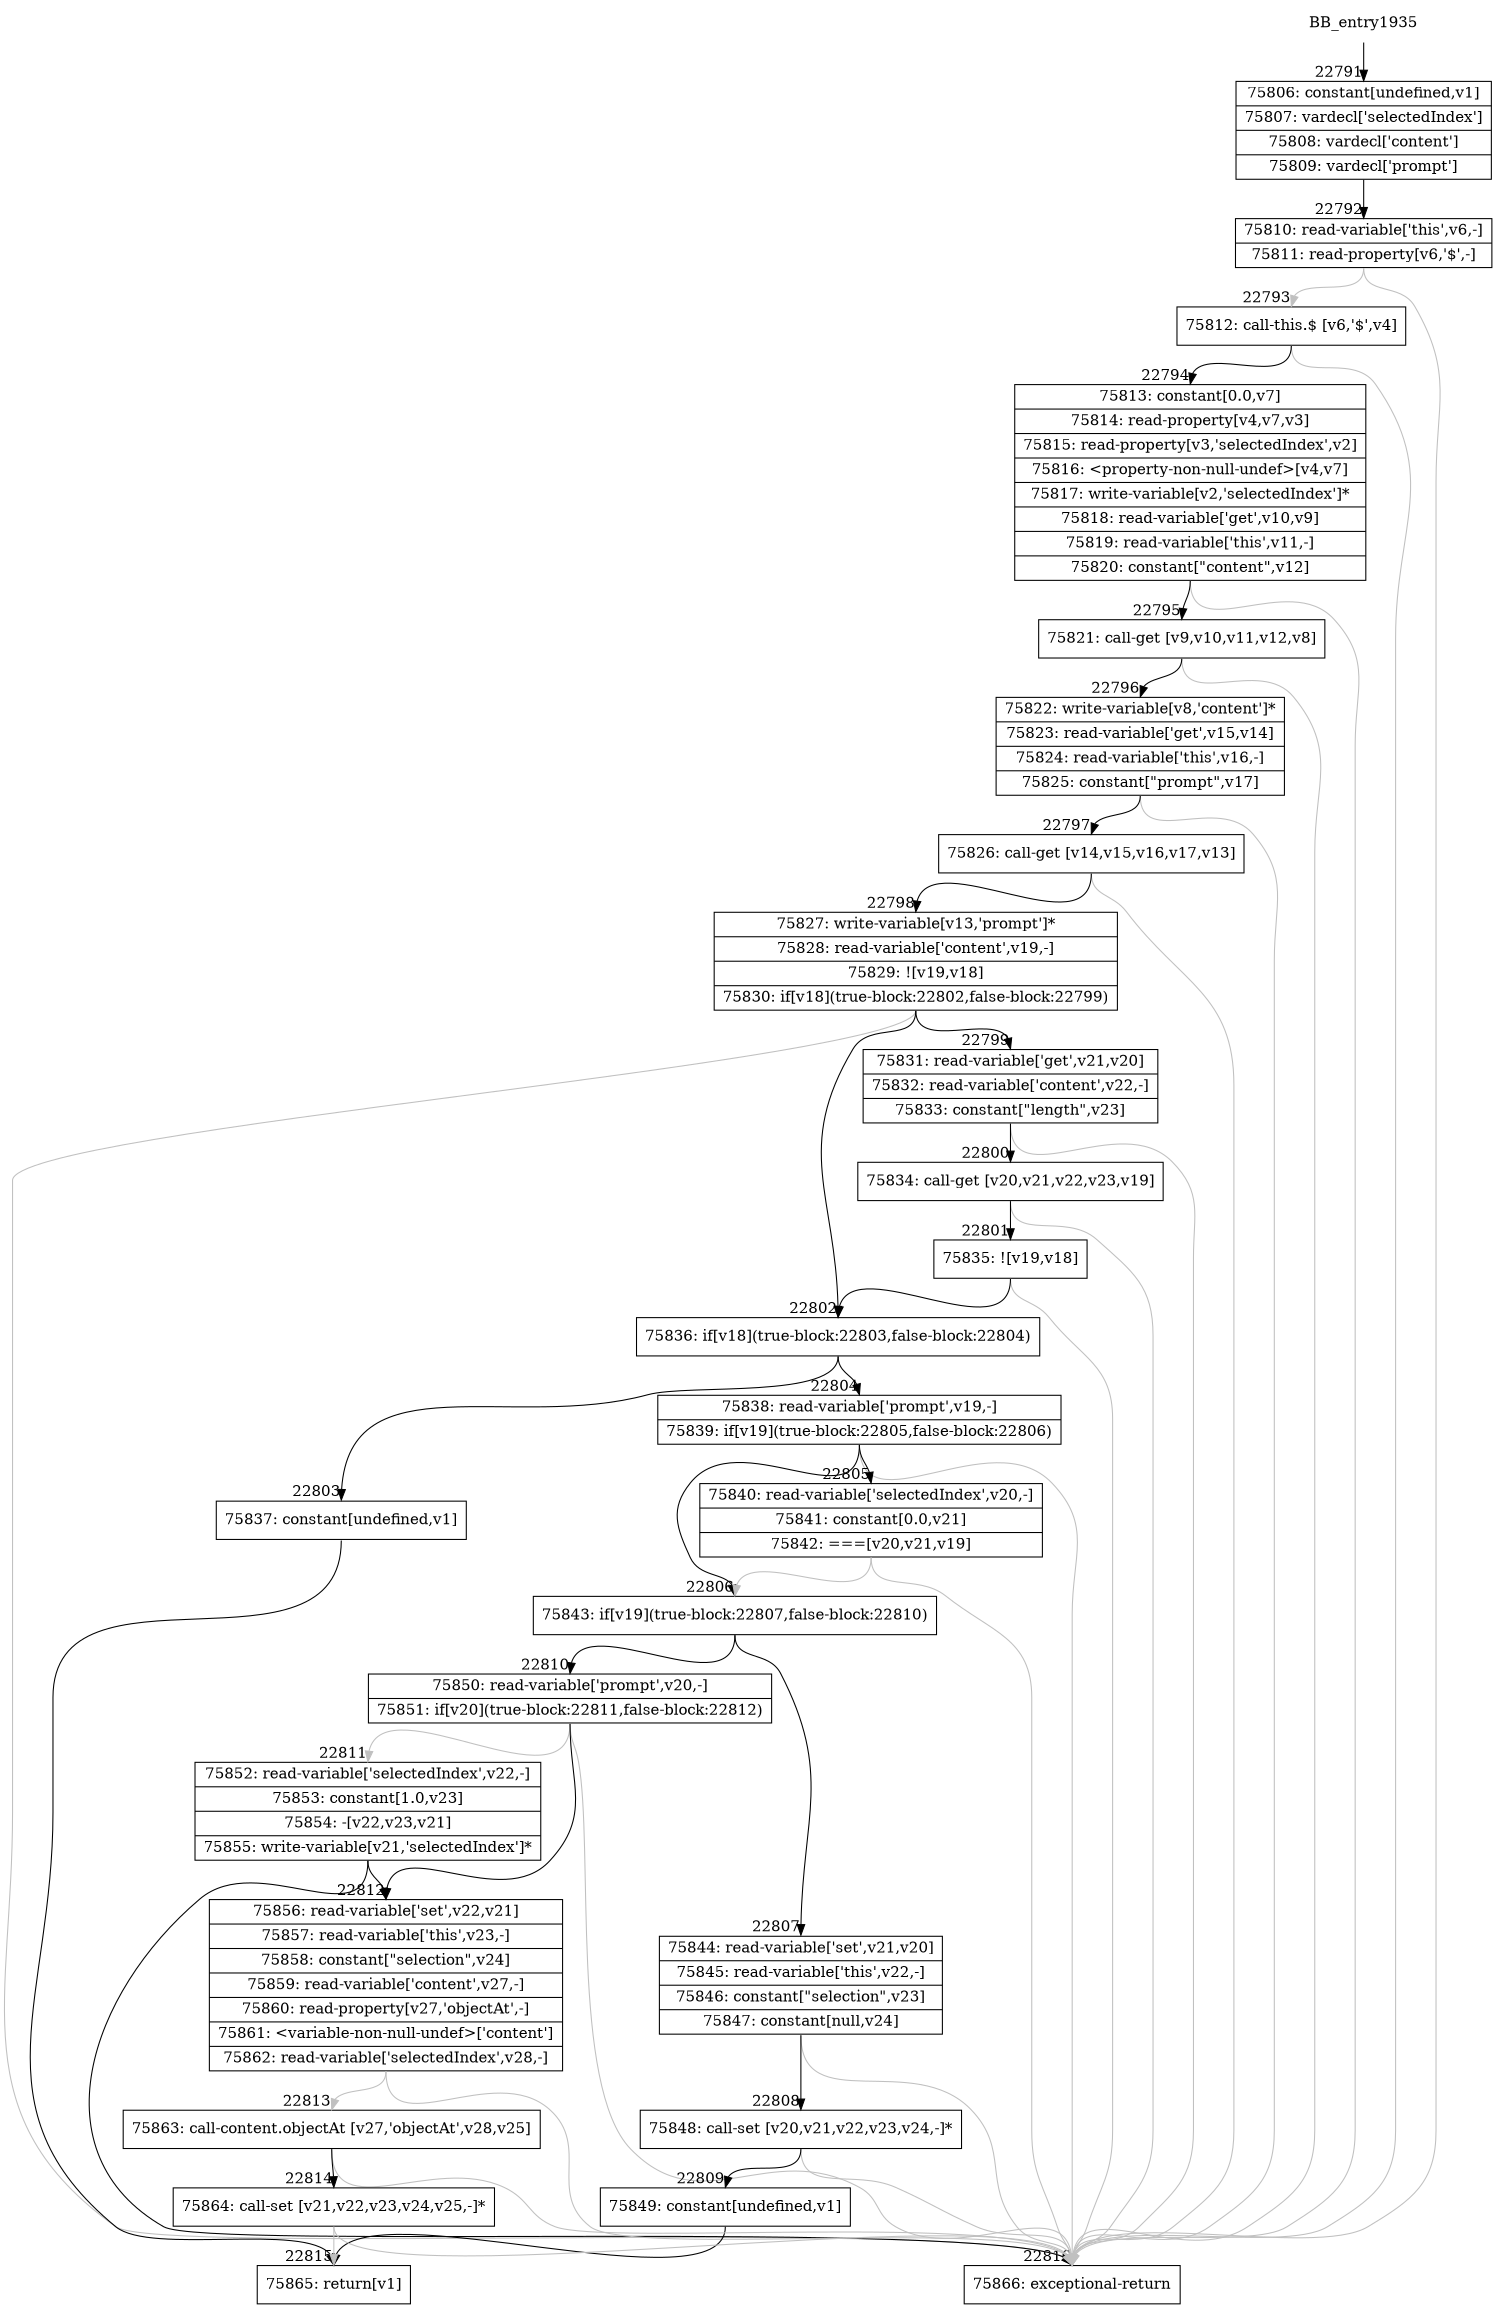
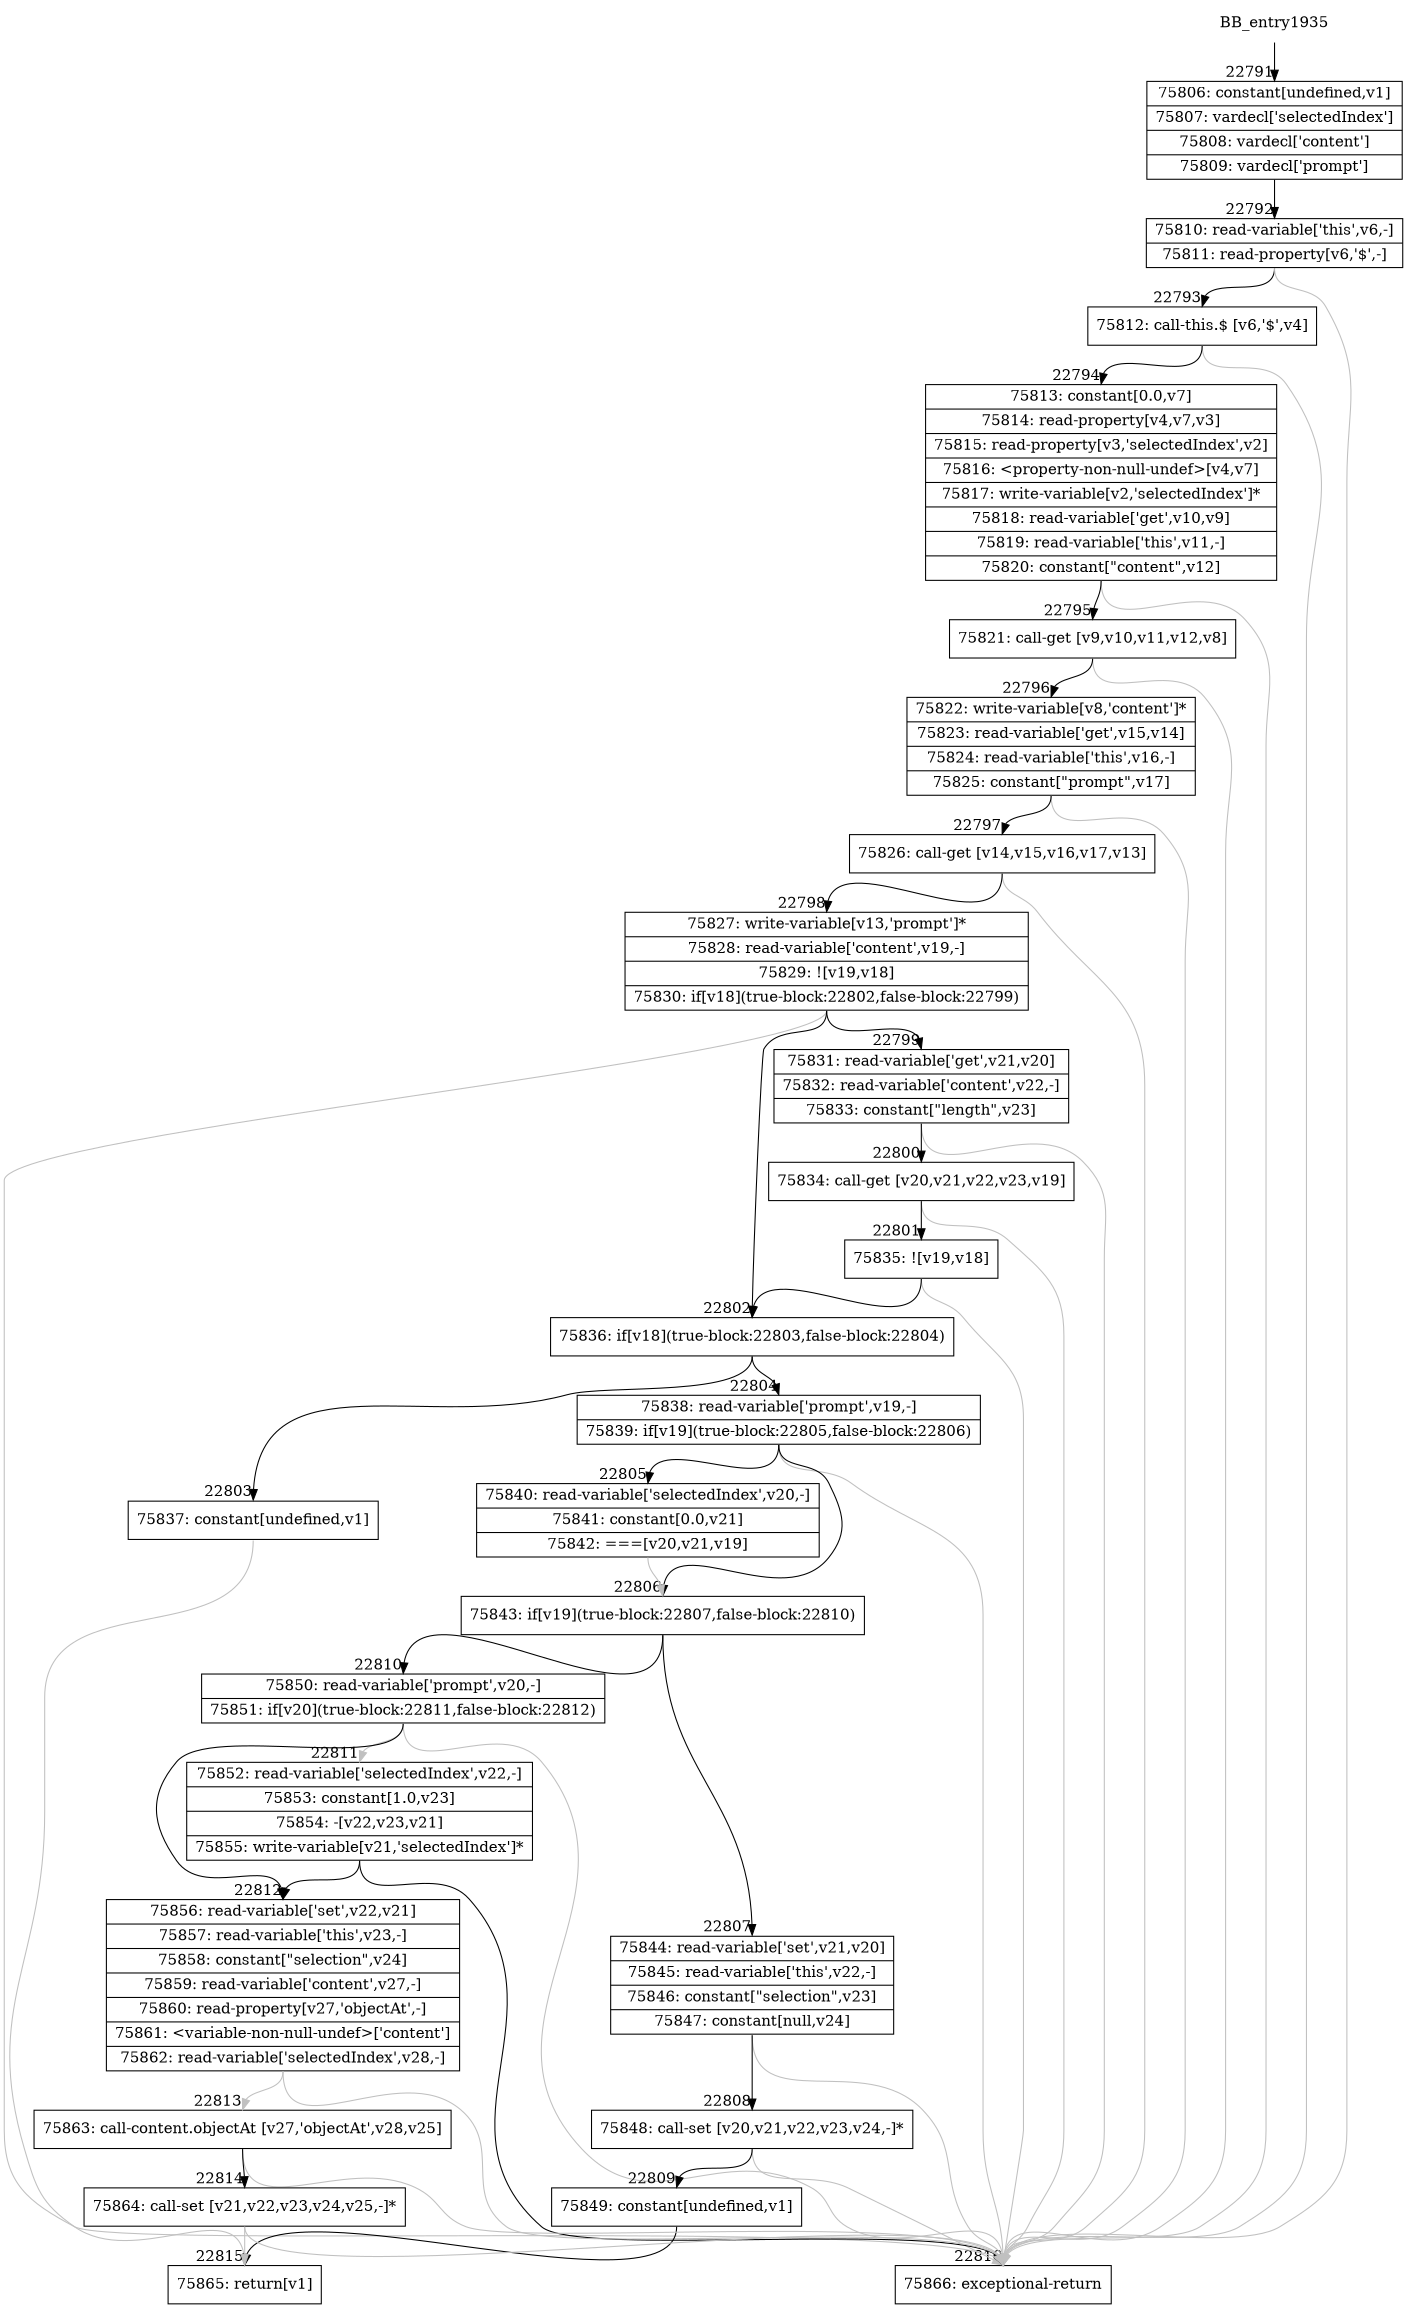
edge "75810: read-variable['this',v6,-]" -> "75812: call-this.$ [v6,'$',v4]": color gray -> black
edge "75840: read-variable['selectedIndex',v20,-]" -> "75866: exceptional-return": removed
edge "75837: constant[undefined,v1]" -> "75865: return[v1]": color black -> gray
